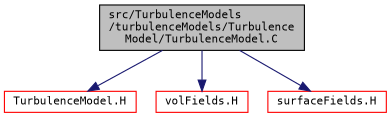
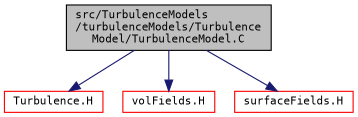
node "TurbulenceModel.H": label "TurbulenceModel.H" -> "Turbulence.H"
